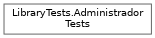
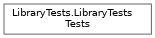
node "LibraryTests.Administrador Tests": label "LibraryTests.Administrador Tests" -> "LibraryTests.LibraryTests Tests"
